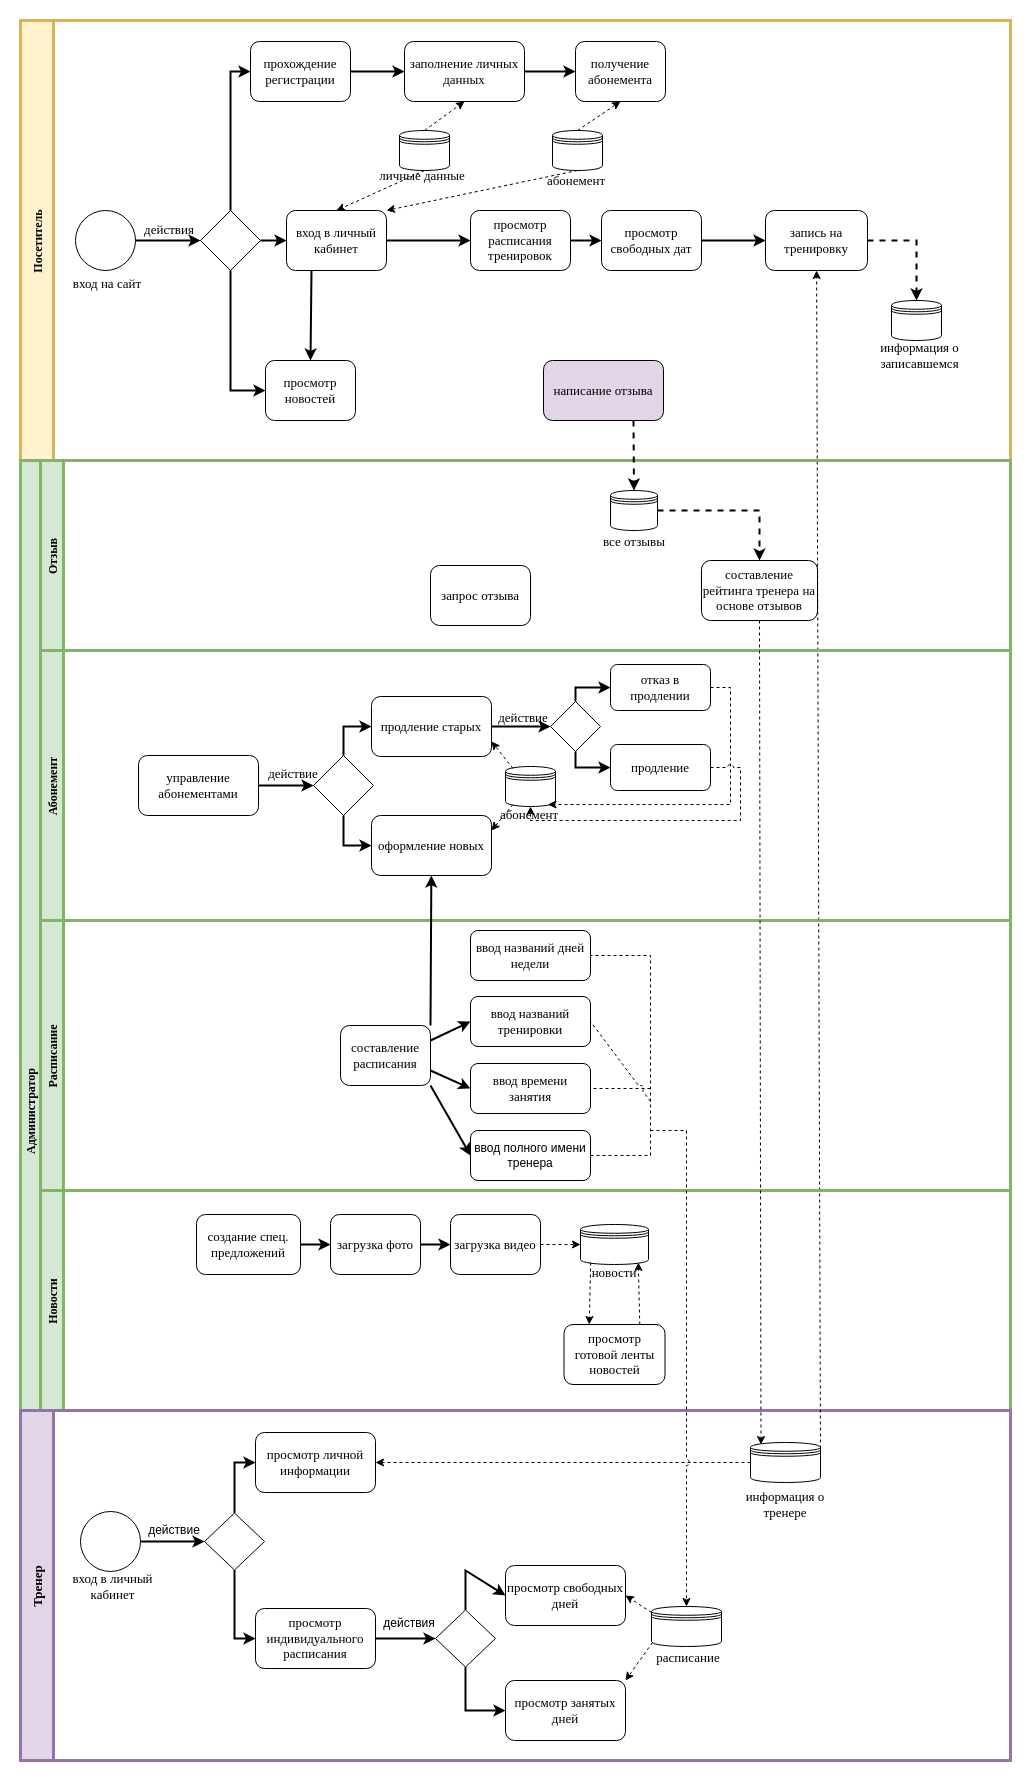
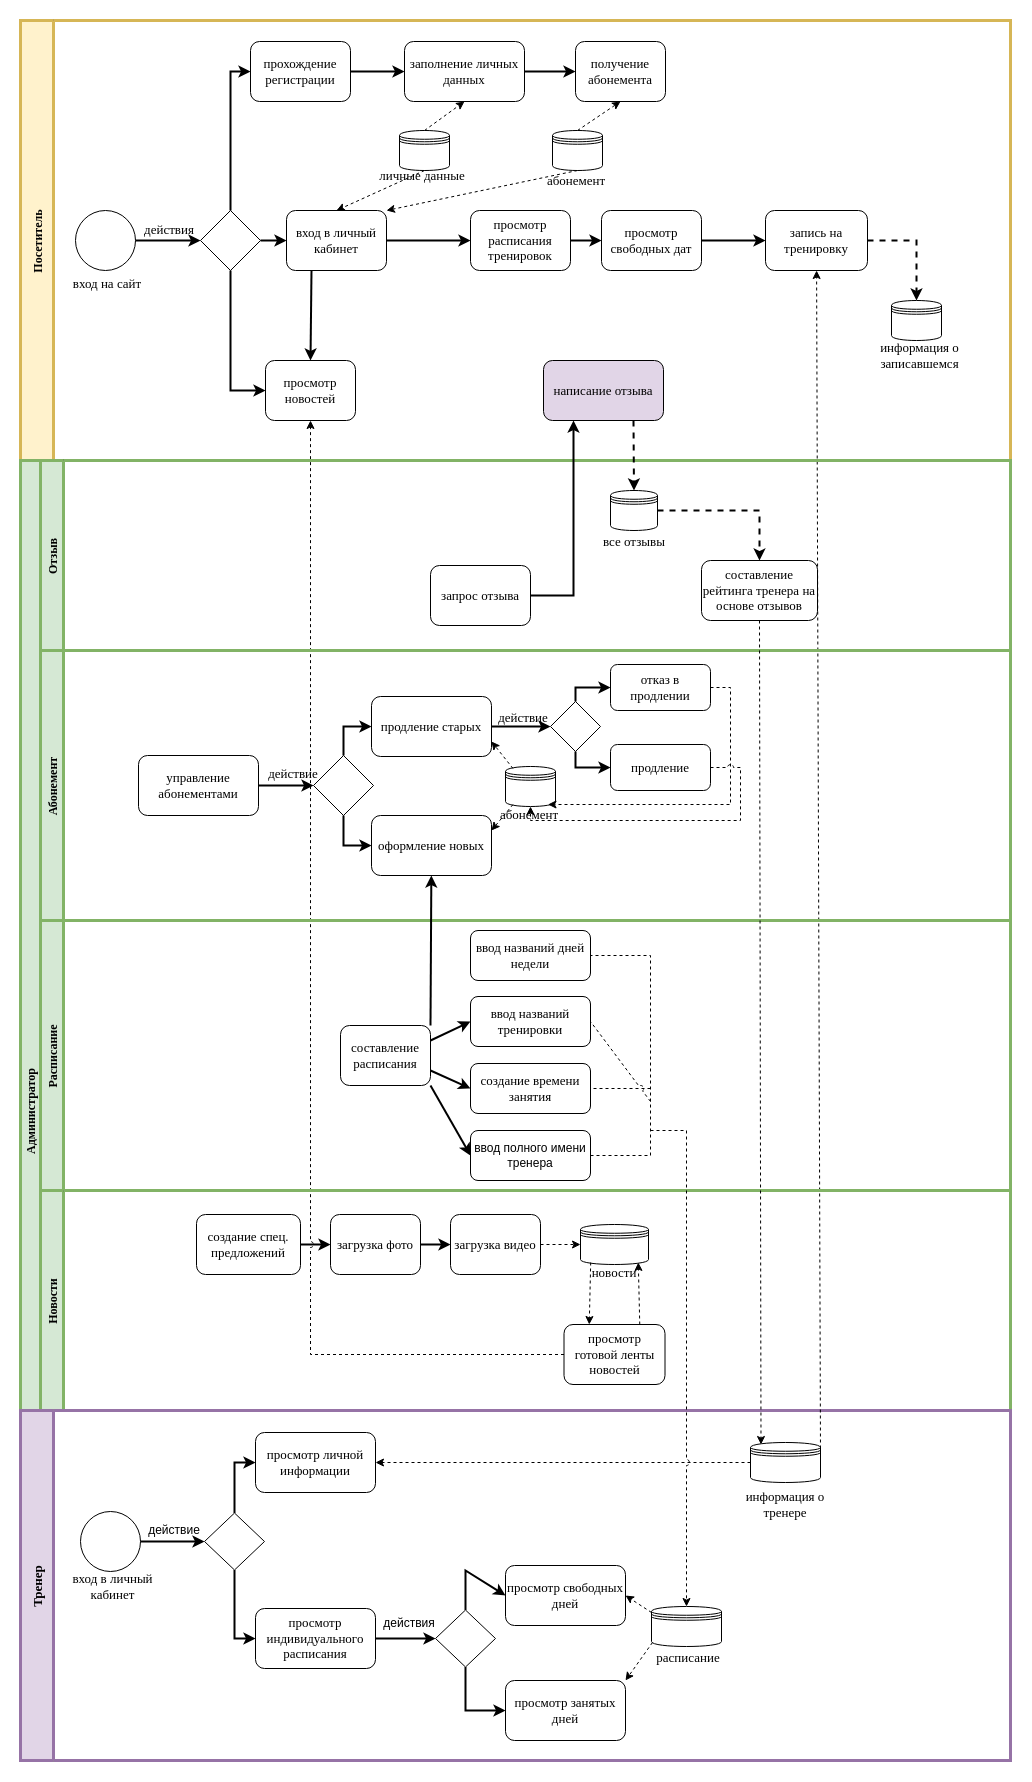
edge "запрос отзыва" -> "написание отзыва": added
edge "просмотр готовой ленты новостей" -> "просмотр новостей": added
node "ввод времени занятия": label "ввод времени занятия" -> "создание времени занятия"
